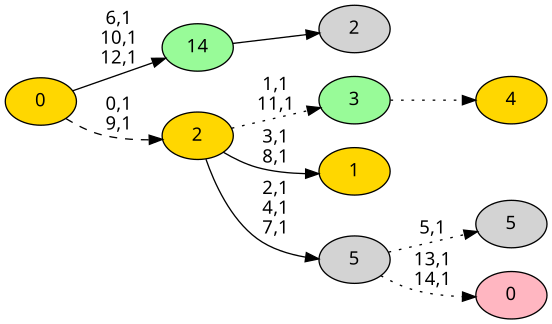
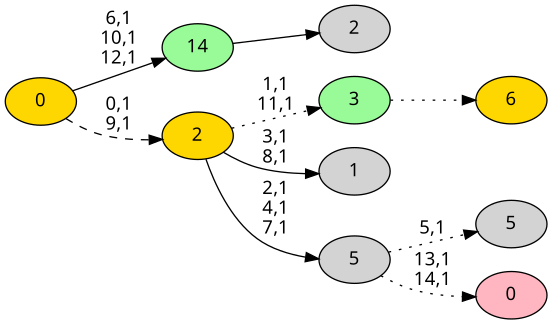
node "4": label "4" -> "6"
node "1": fillcolor gold -> lightgrey
